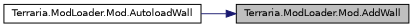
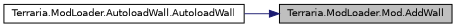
node "Terraria.ModLoader.Mod.AutoloadWall": label "Terraria.ModLoader.Mod.AutoloadWall" -> "Terraria.ModLoader.AutoloadWall.AutoloadWall"
